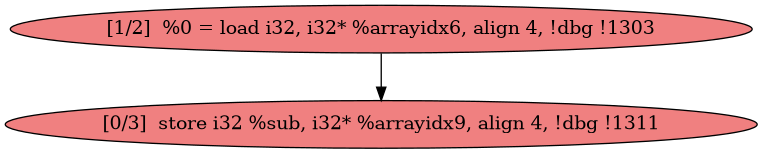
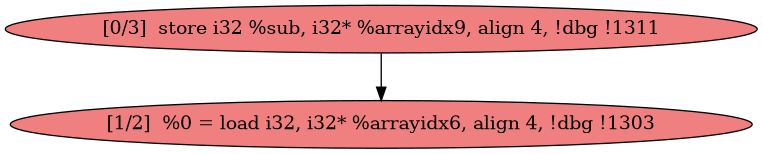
edge "[1/2]  %0 = load i32, i32* %arrayidx6, align 4, !dbg !1303" -> "[0/3]  store i32 %sub, i32* %arrayidx9, align 4, !dbg !1311": reversed
